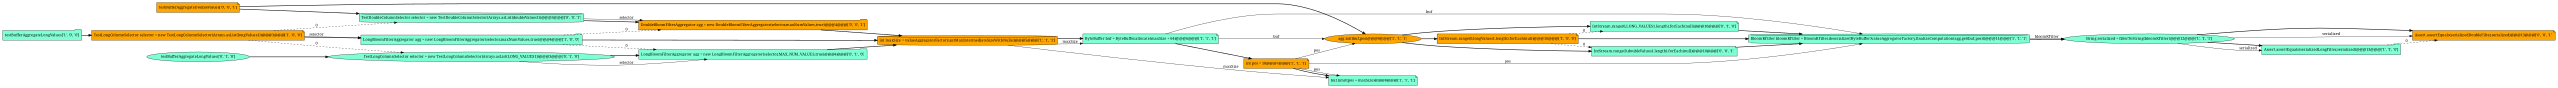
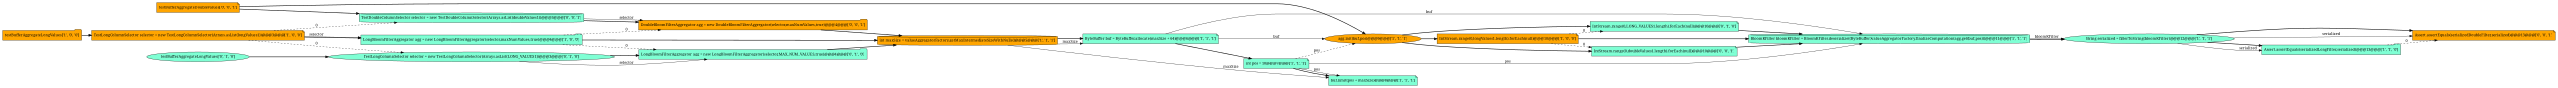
node "testBufferAggregateLongValues['1', '0', '0']": fillcolor aquamarine -> orange
edge "int pos = 10@@@7@@@['1', '1', '1']" -> "agg.init(buf,pos)@@@9@@@['1', '1', '1']": style solid -> dashed
node "int pos = 10@@@7@@@['1', '1', '1']": fillcolor orange -> aquamarine
